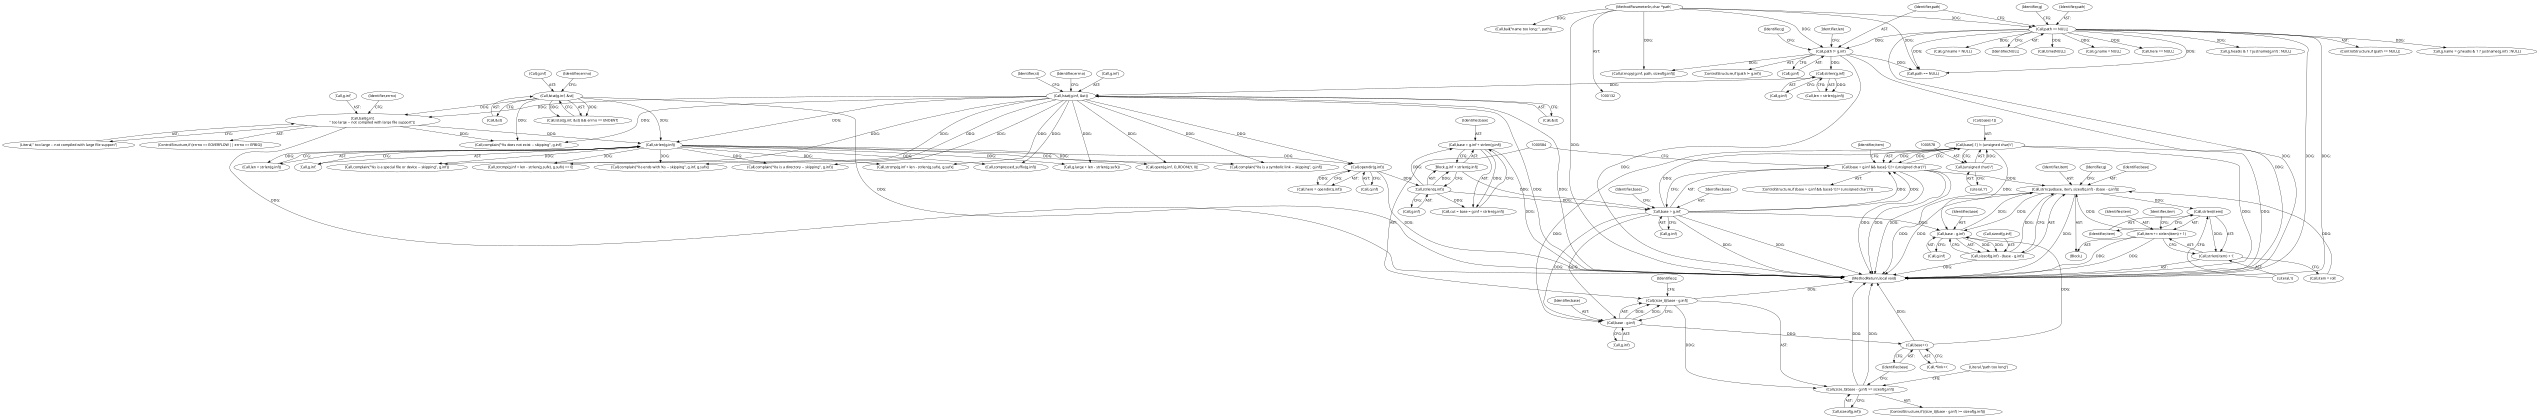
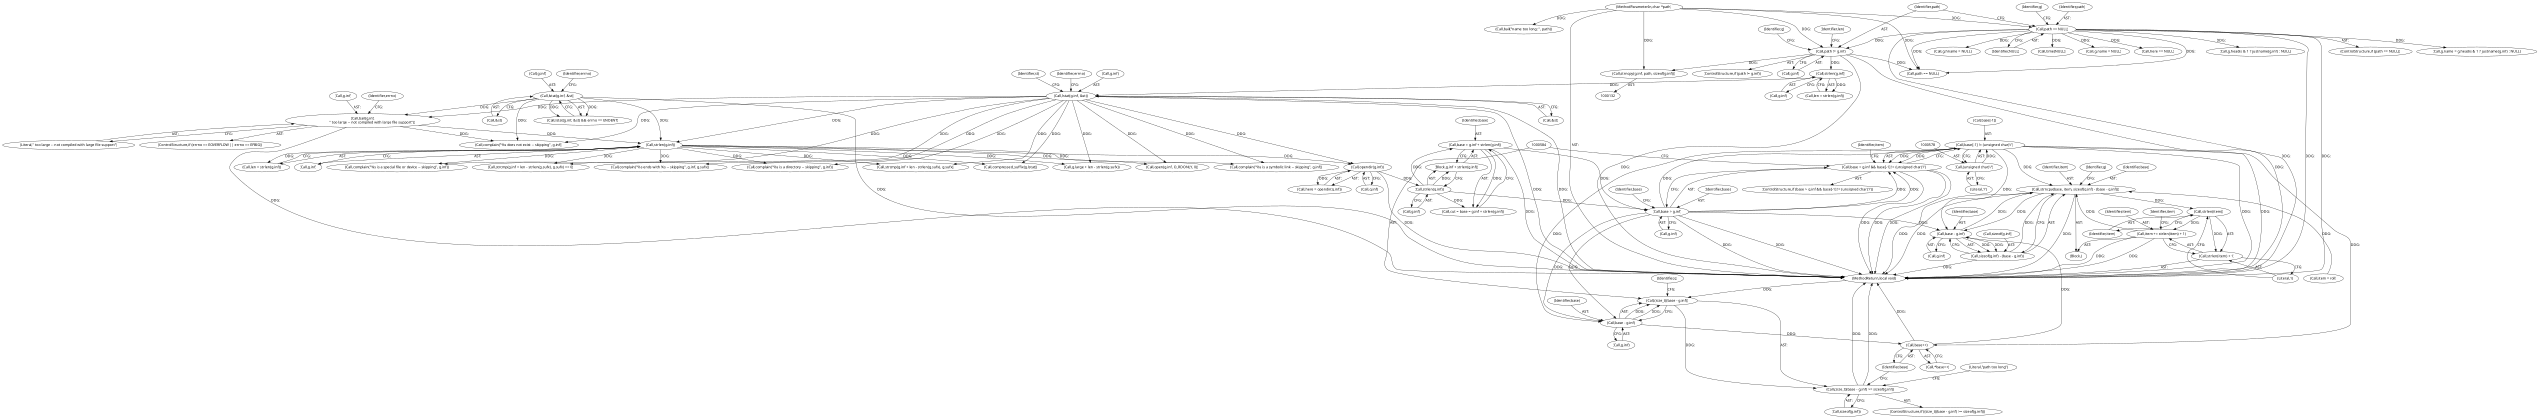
edge "(MethodParameterIn,char *path)" -> "1000132": now "(Call,strncpy(g.inf, path, sizeof(g.inf)))" -> "1000132"
edge "(MethodParameterIn,char *path)" -> "(MethodReturn,local void)": label "DDG: " -> "AST: "
node "(Call,compressed_suffix(g.inf))": label "(Call,compressed_suffix(g.inf))" -> "(Call,compressed_suffix(g.lstat))"
edge "(Call,base > g.inf && base[-1] != (unsigned char)'/')" -> "(Call,strncpy(base, item, sizeof(g.inf) - (base - g.inf)))": now "(Call,base[-1] != (unsigned char)'/')" -> "(Call,strncpy(base, item, sizeof(g.inf) - (base - g.inf)))"
edge "(Call,here = opendir(g.inf))" -> "(Call,opendir(g.inf))": label "CFG: " -> "AST: "
edge "(Block,g.inf + strlen(g.inf))" -> "(Call,base > g.inf)": now "(Call,base = g.inf + strlen(g.inf))" -> "(Call,base > g.inf)"
edge "(Call,strlen(item))" -> "(Call,item += strlen(item) + 1)": label "AST: " -> "DDG: "
edge "(Call,strlen(item) + 1)" -> "(Call,item = roll)": now "(Call,strlen(item) + 1)" -> "(Literal,1)"
edge "(Call,(size_t)(base - g.inf))" -> "(MethodReturn,local void)": reversed
edge "(Call,base[-1] != (unsigned char)'/')" -> "(Call,base++)": added, label "DDG:"
node "(Call,*link++)": label "(Call,*link++)" -> "(Call,*base++)"
